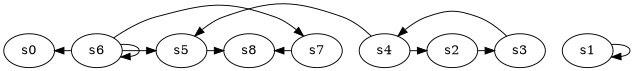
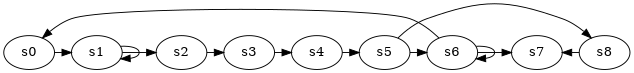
edge "s6" -> "s5": reversed
edge "s7" -> "s8": reversed
edge "s4" -> "s2": now "s1" -> "s2"
edge "s0" -> "s1": added
